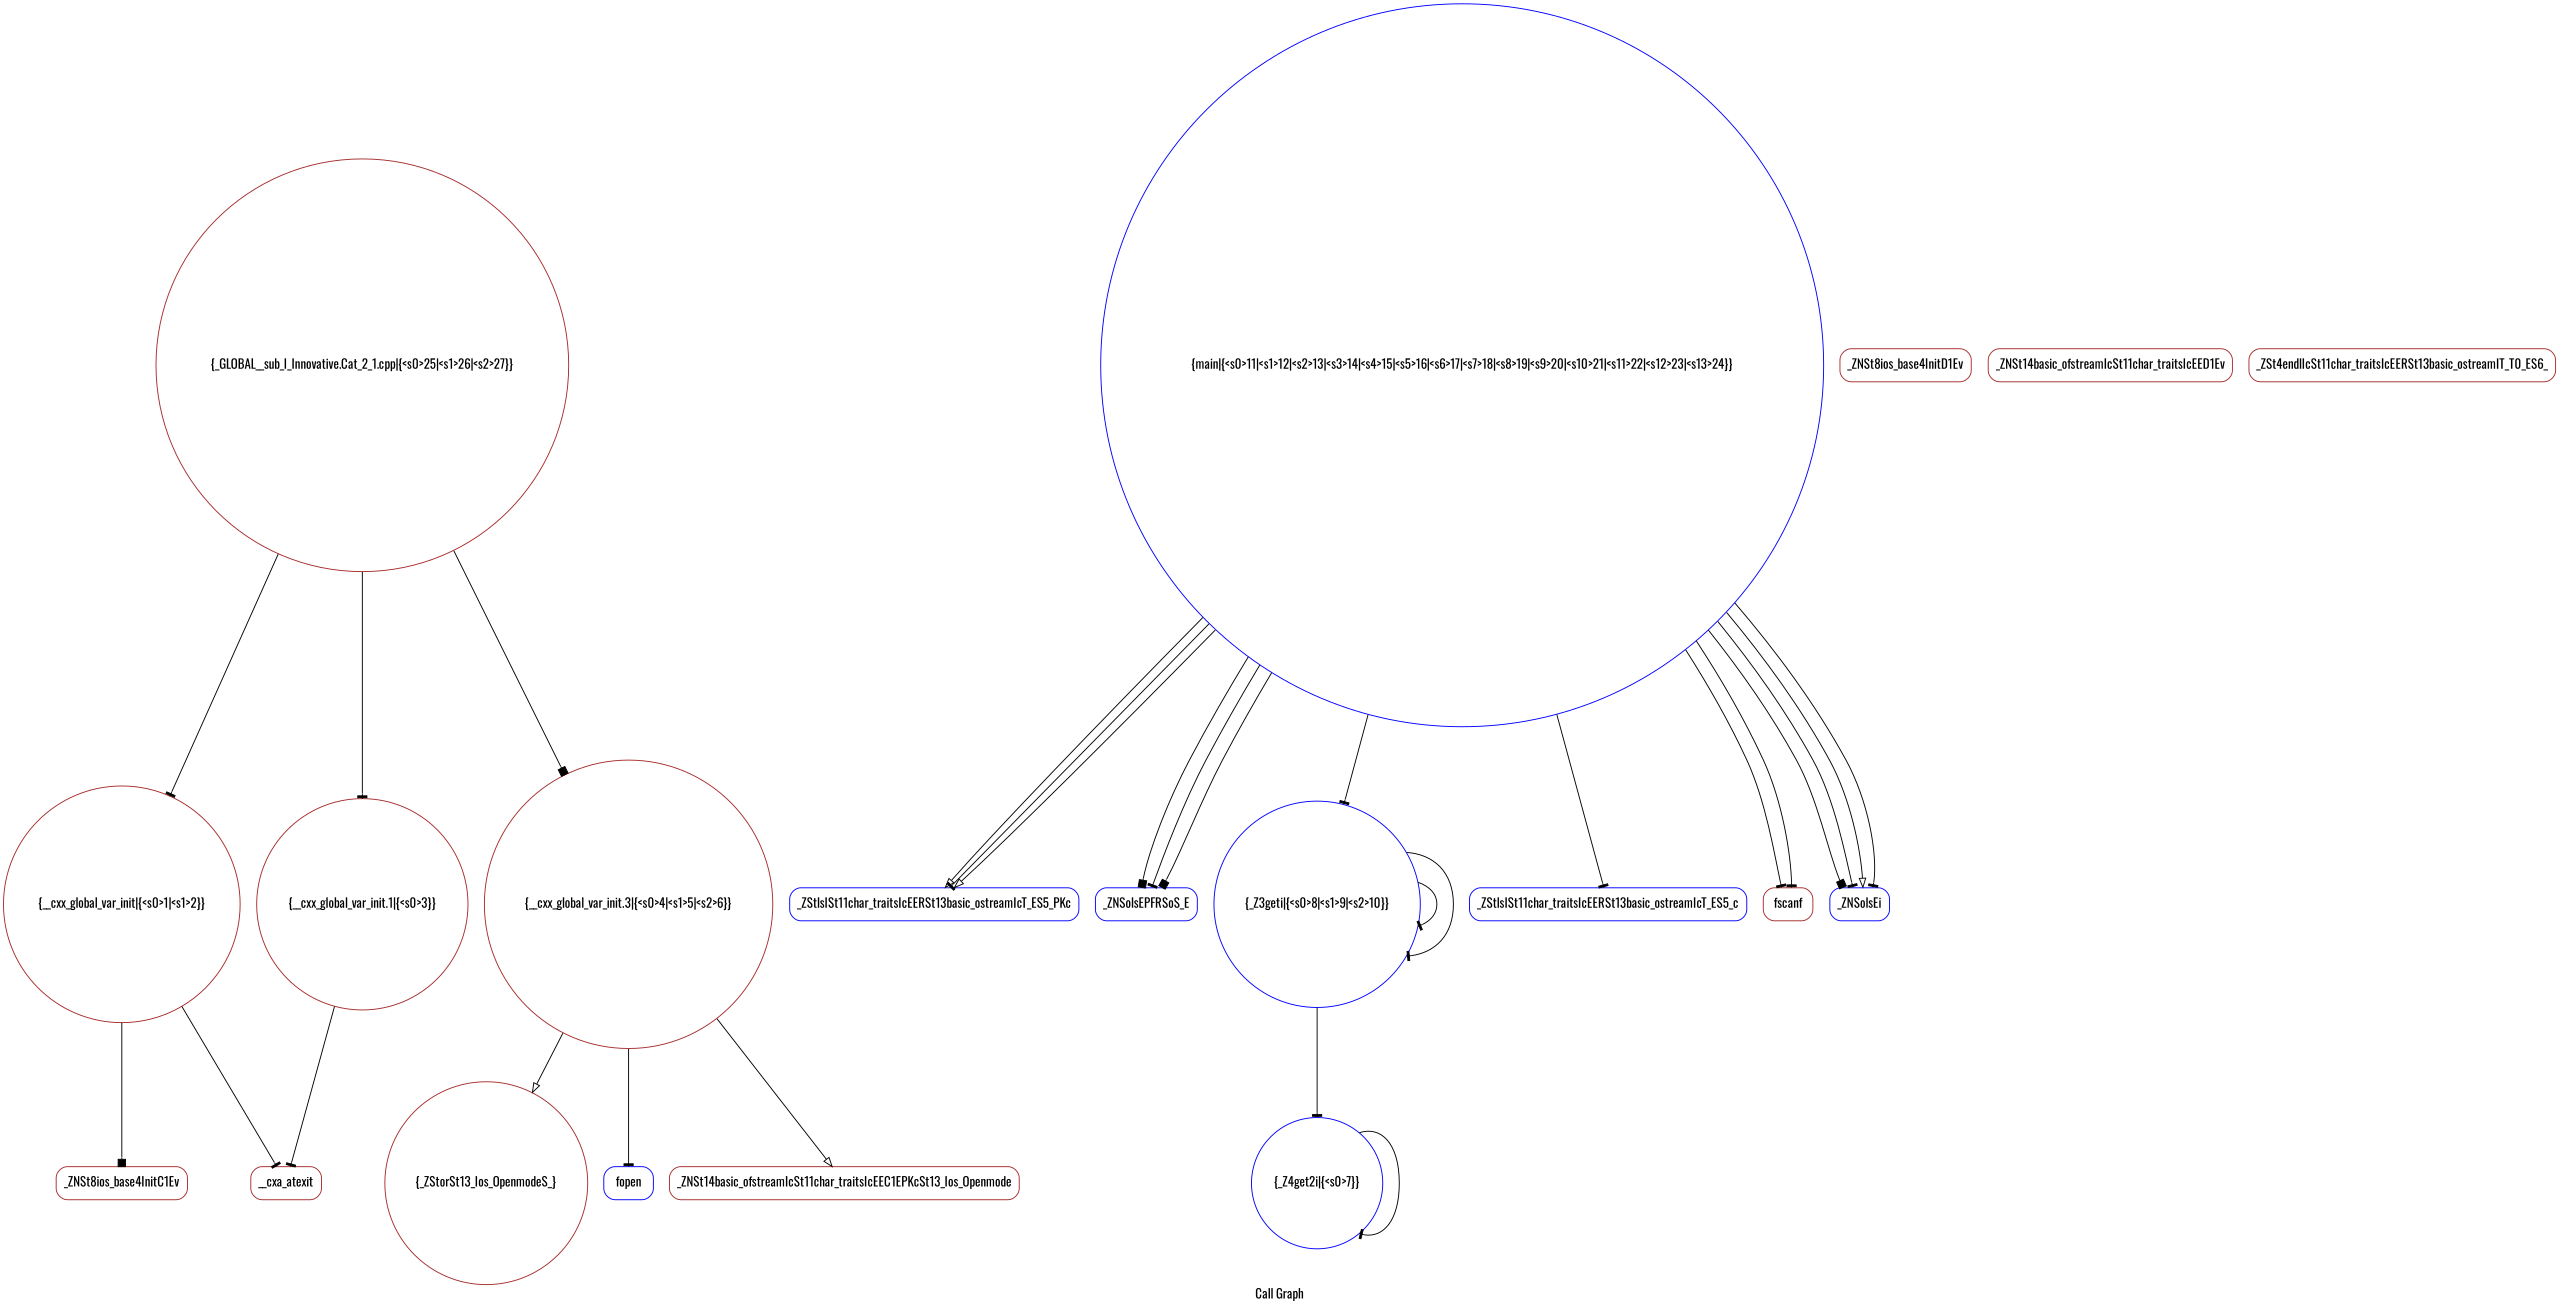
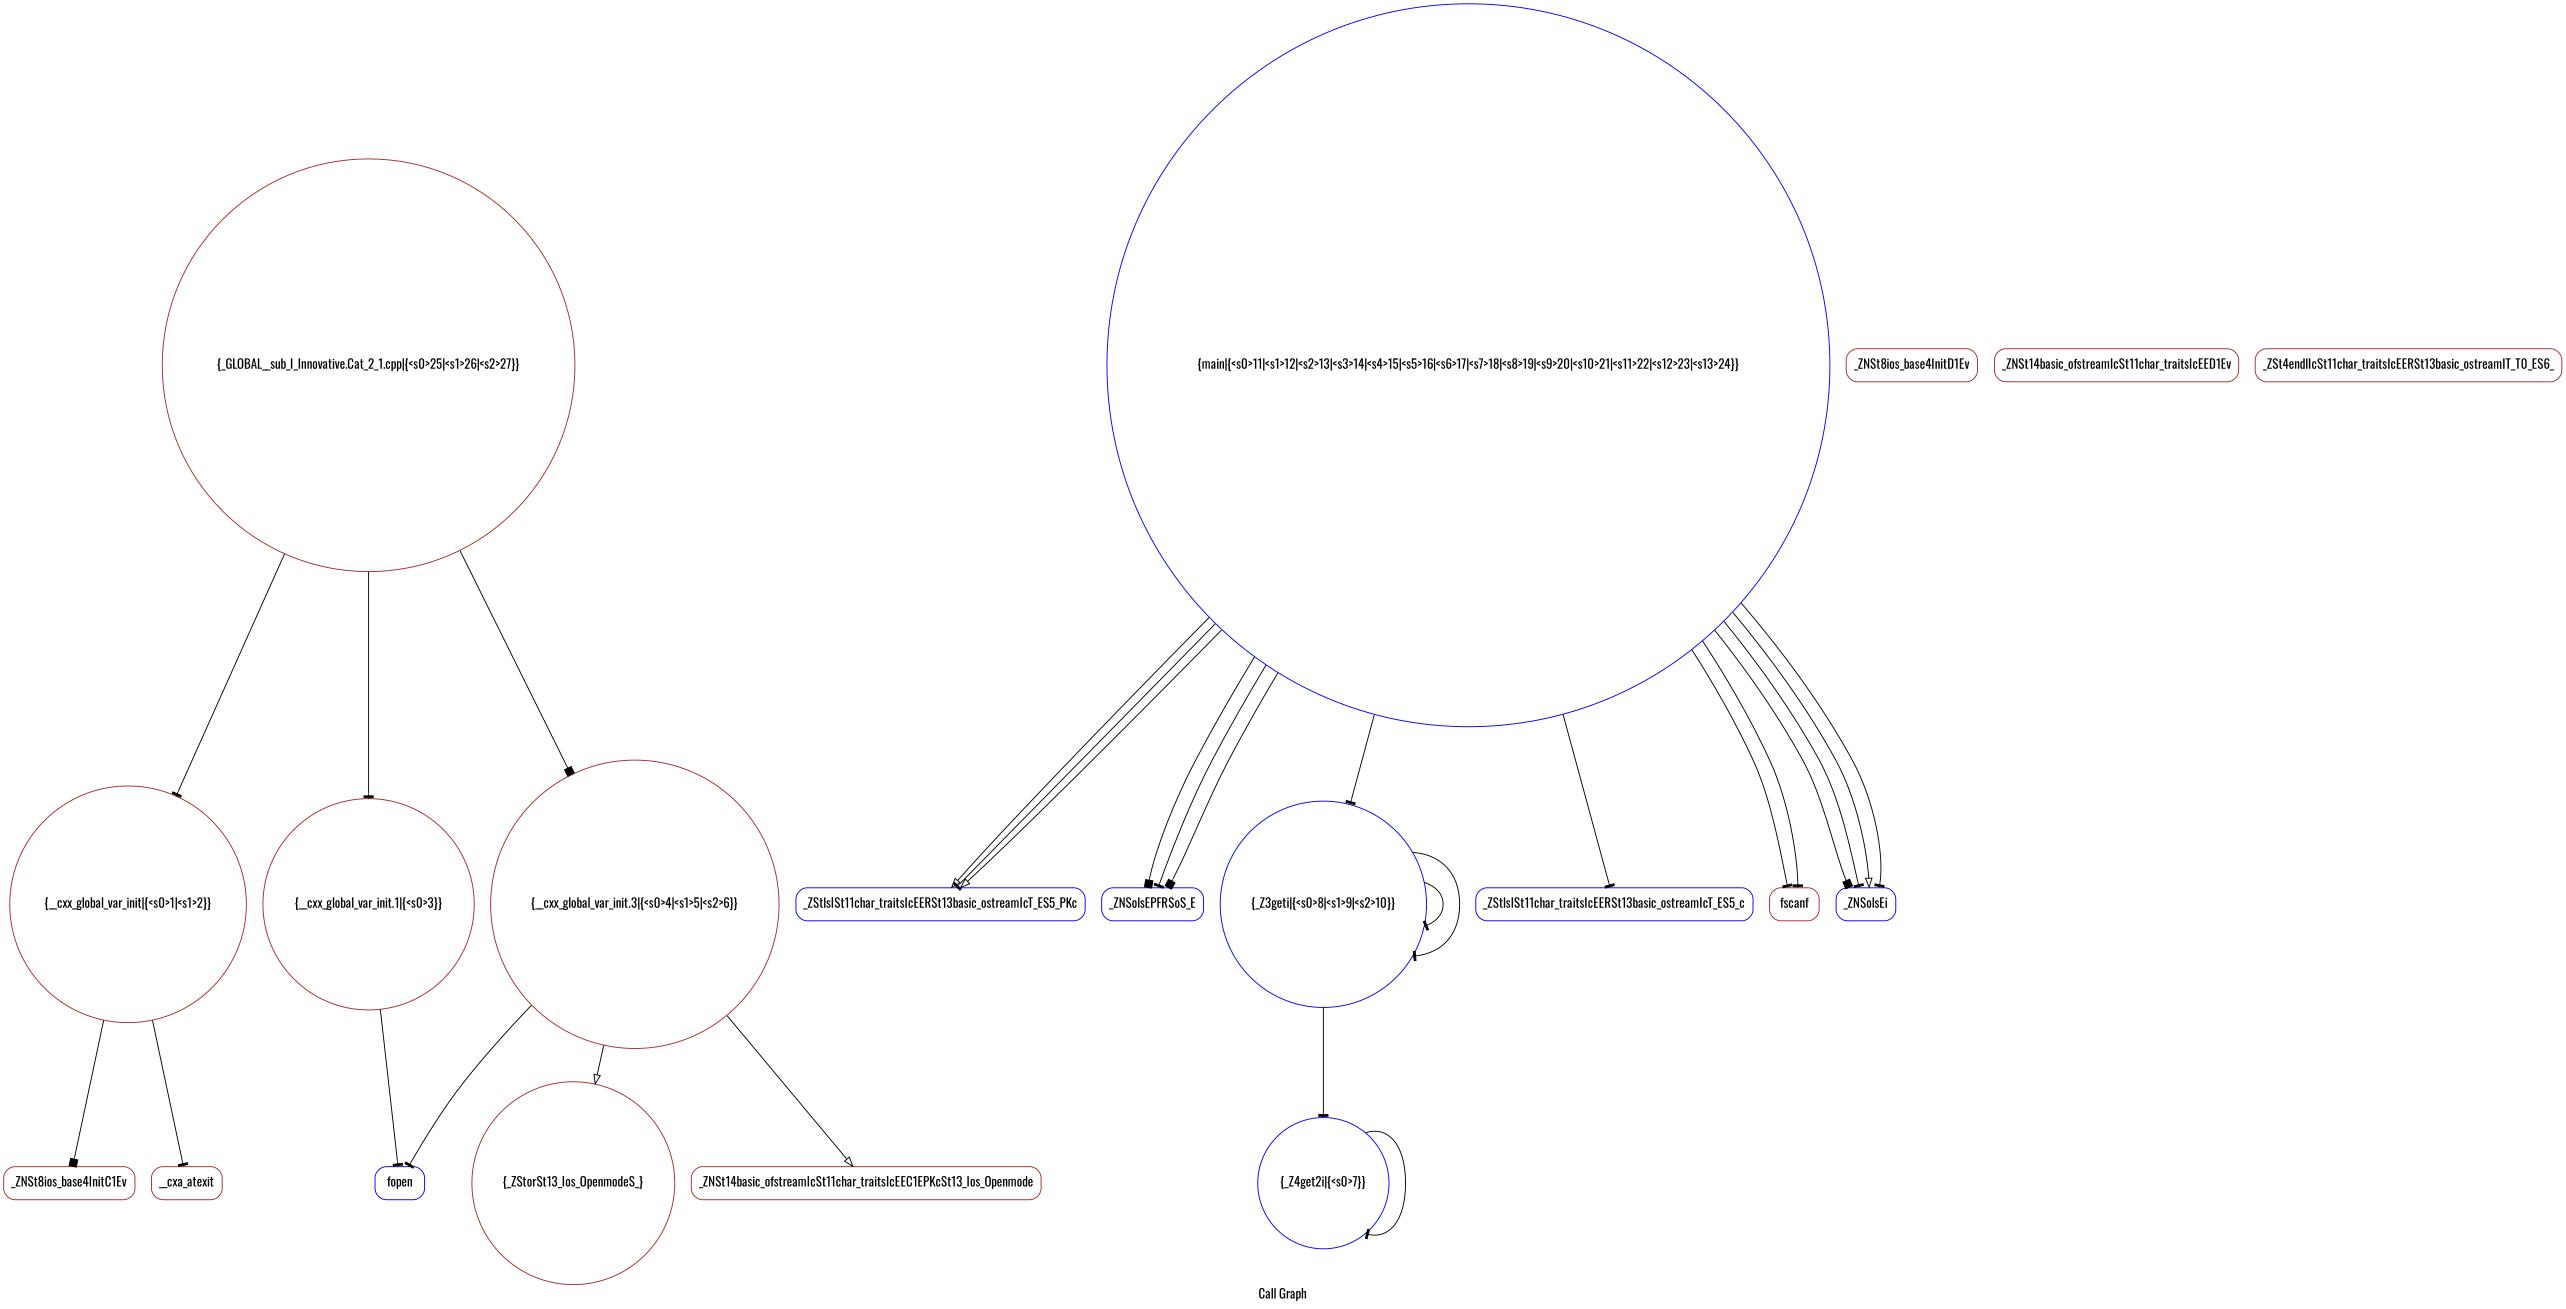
edge "{__cxx_global_var_init.1|{<s0>3}}" -> "__cxa_atexit": now "{__cxx_global_var_init.1|{<s0>3}}" -> "fopen"
